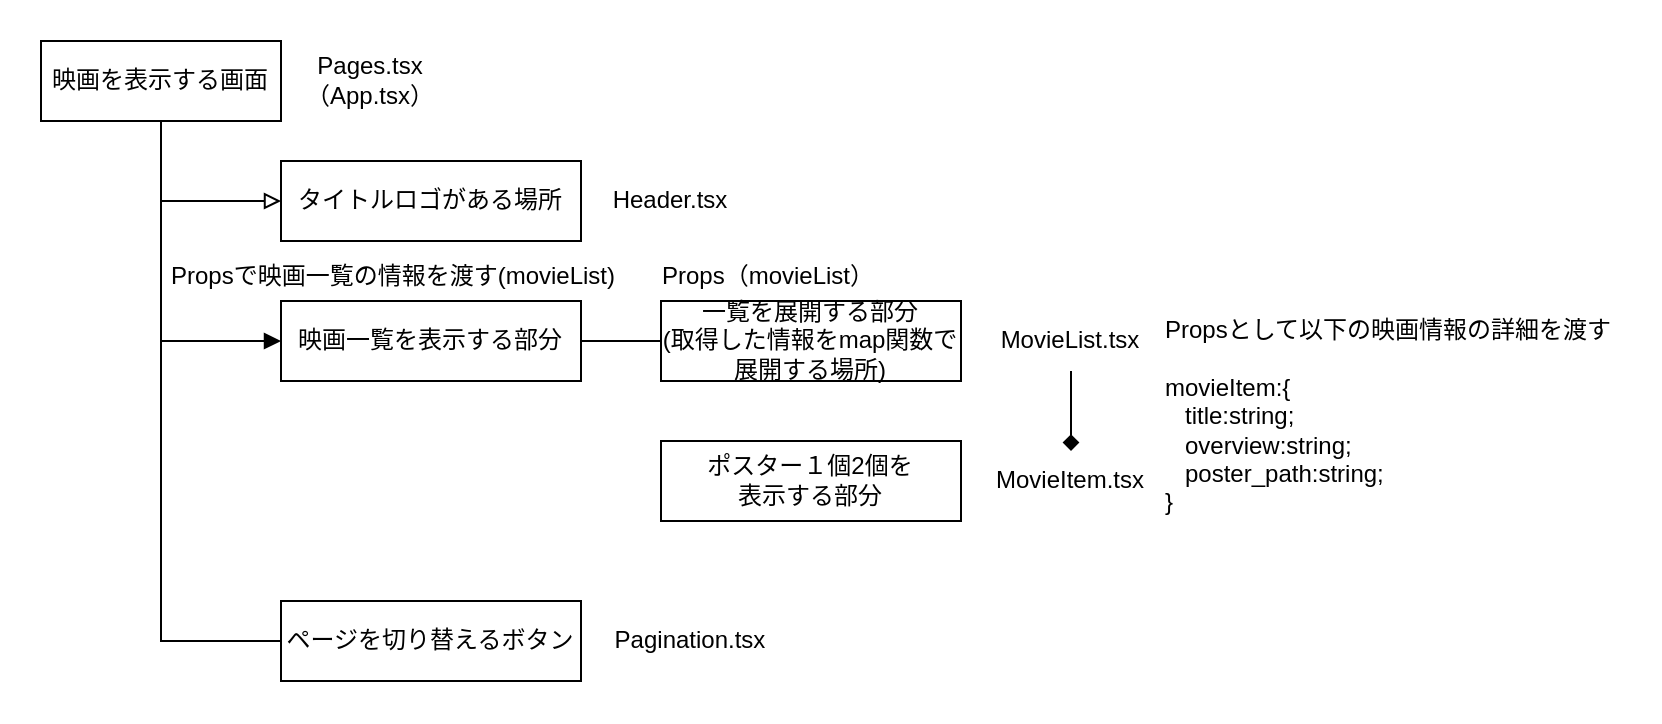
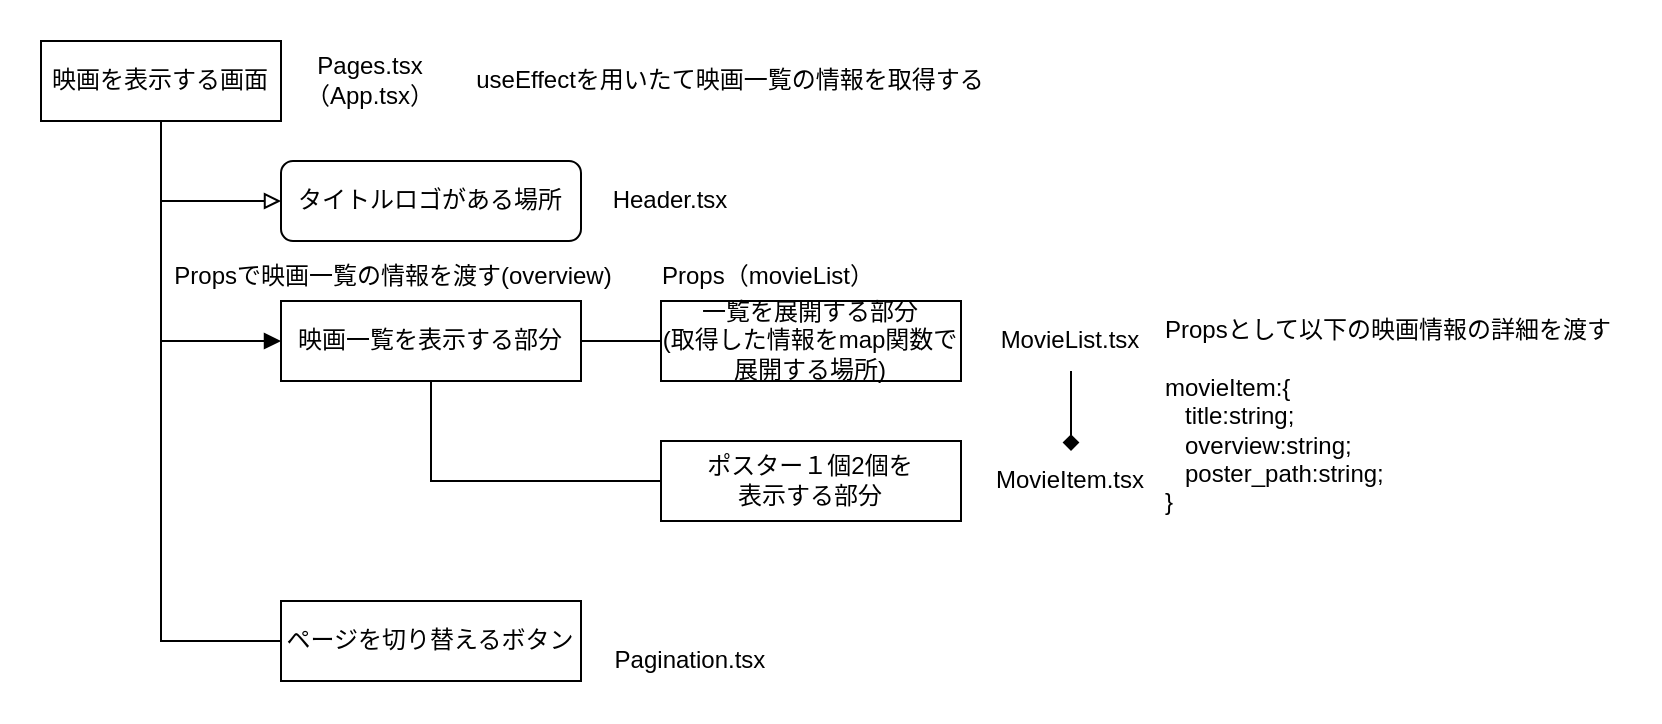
node "useEffectを用いたて映画一覧の情報を取得する": added
node "タイトルロゴがある場所": shape rectangle -> rounded rectangle
node "Propsで映画一覧の情報を渡す(movieList)": label "Propsで映画一覧の情報を渡す(movieList)" -> "Propsで映画一覧の情報を渡す(overview)"
edge "映画一覧を表示する部分" -- "ポスター１個2個を 表示する部分": added
node "Pagination.tsx": moved (691, 641) -> (691, 661)
